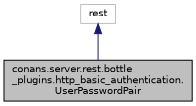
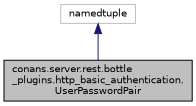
node "rest": label "rest" -> "namedtuple"
